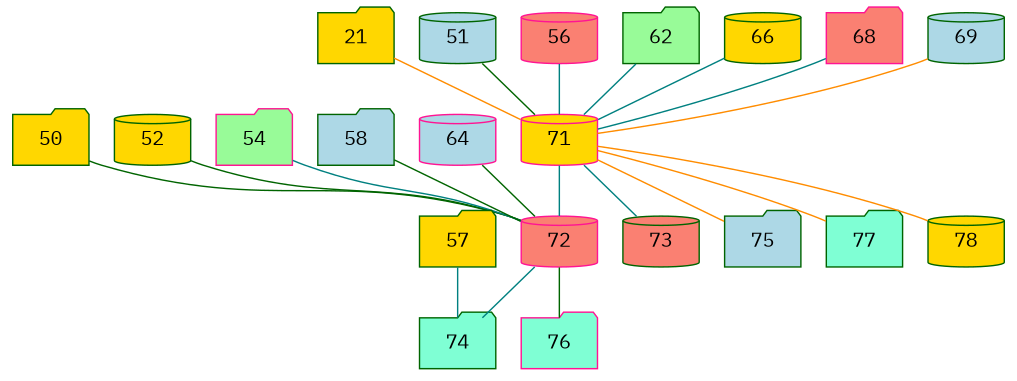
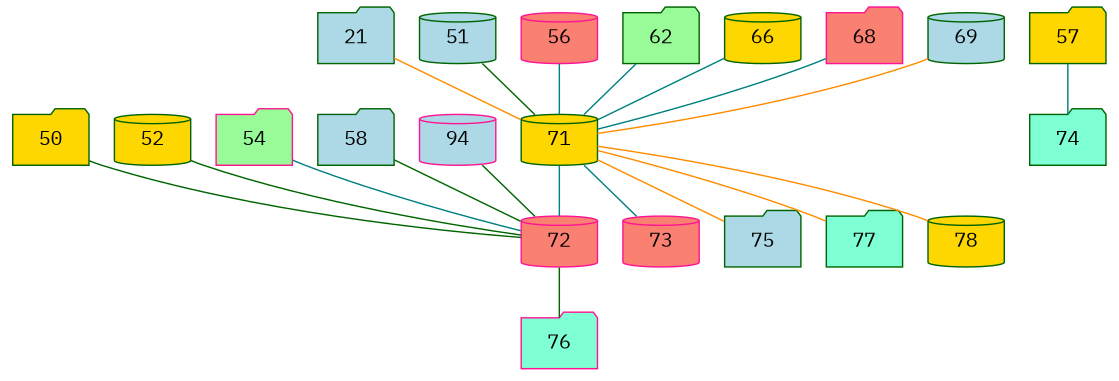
node "21": fillcolor gold -> lightblue
node "64": label "64" -> "94"
node "71": color deeppink -> darkgreen
node "73": color darkgreen -> deeppink
edge "72" -- "74": removed
